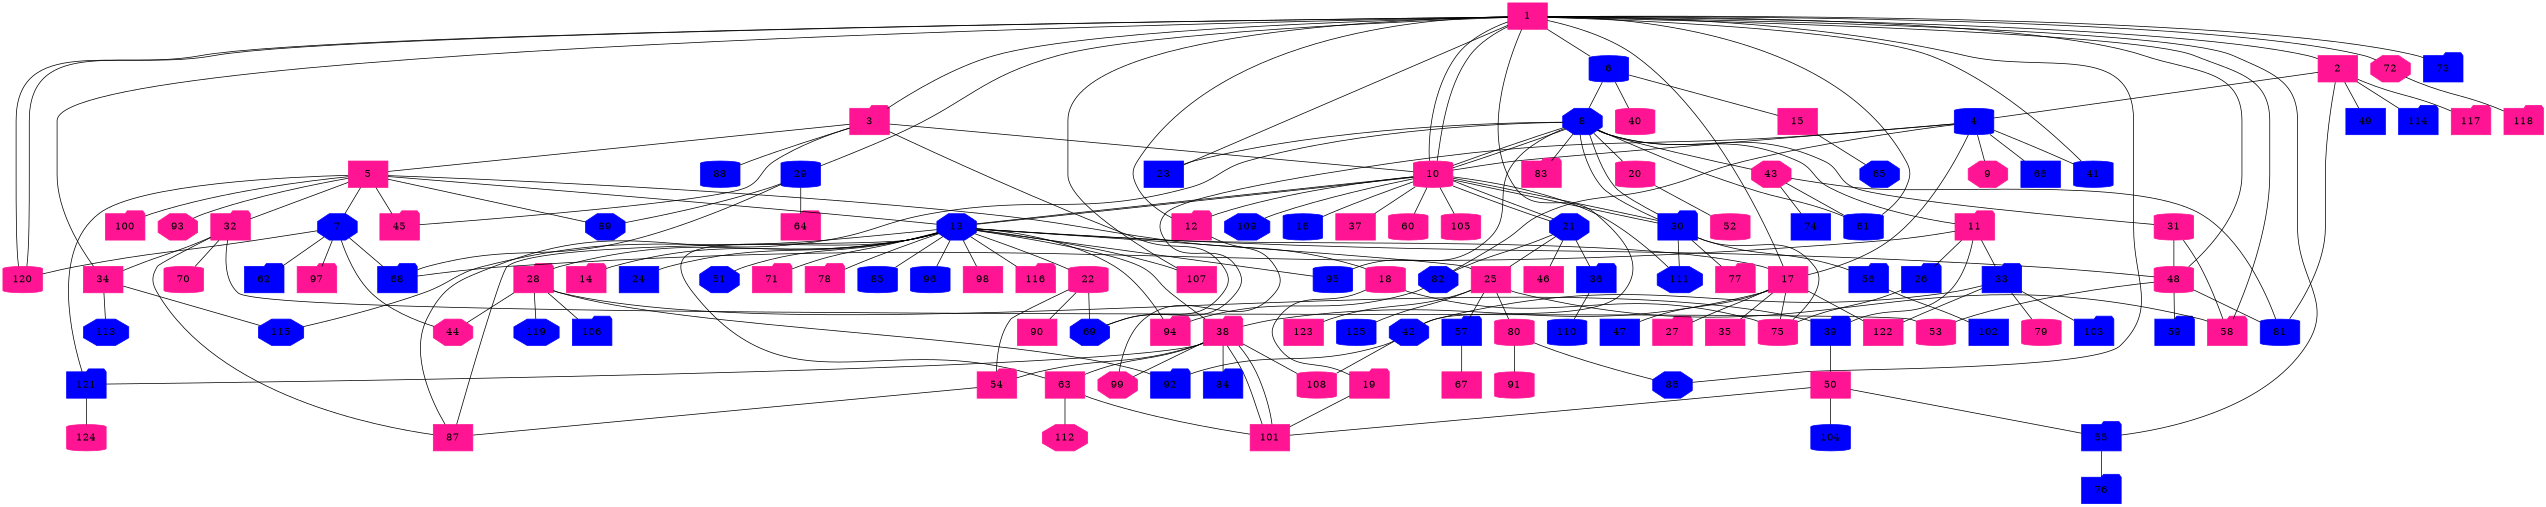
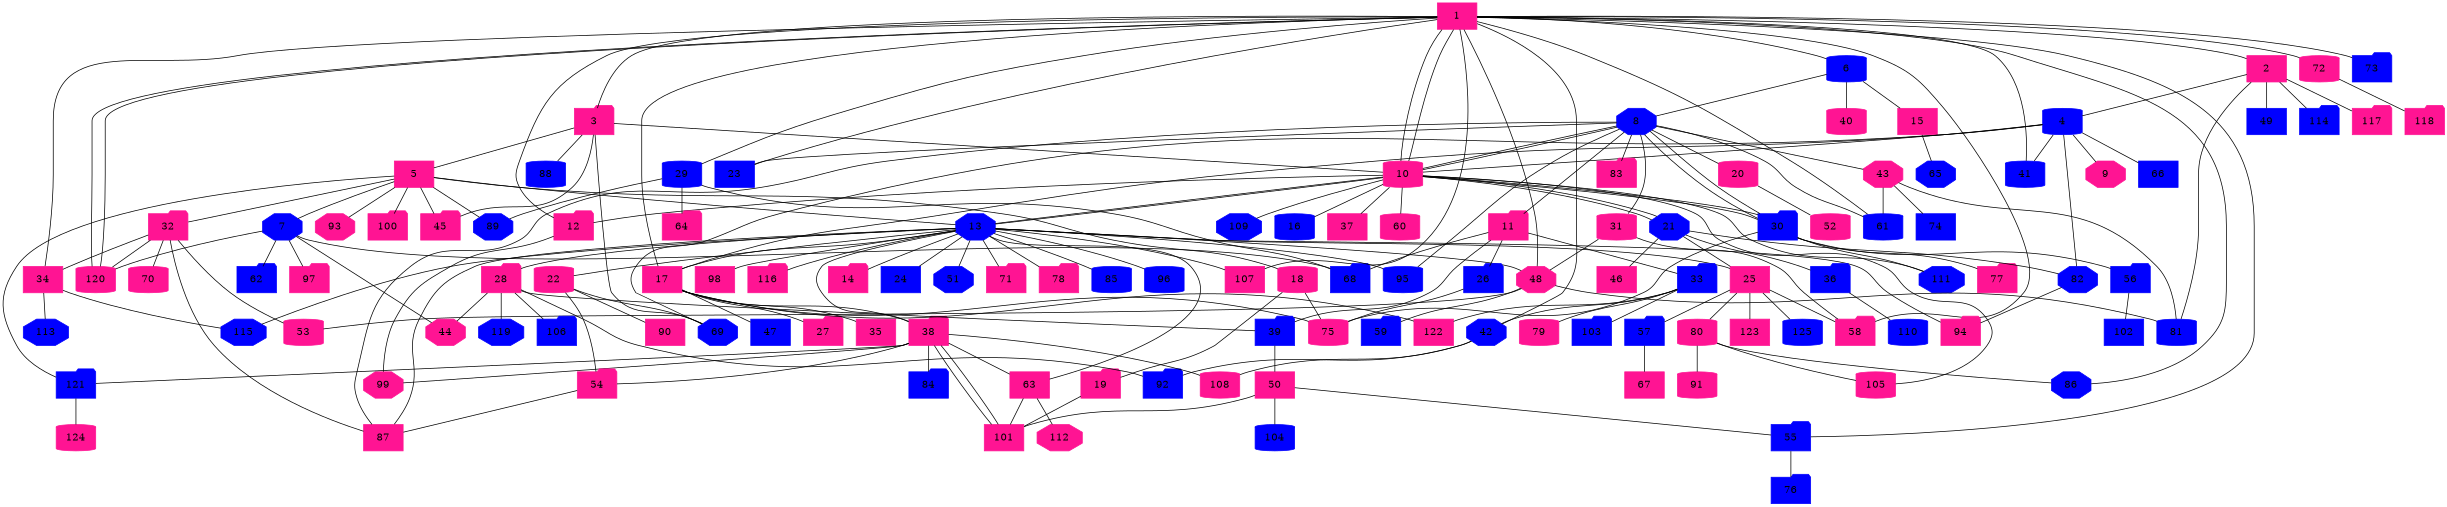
node "72": shape octagon -> cylinder
edge "32" -- "120": added
node "48": shape cylinder -> octagon
edge "80" -- "105": added
